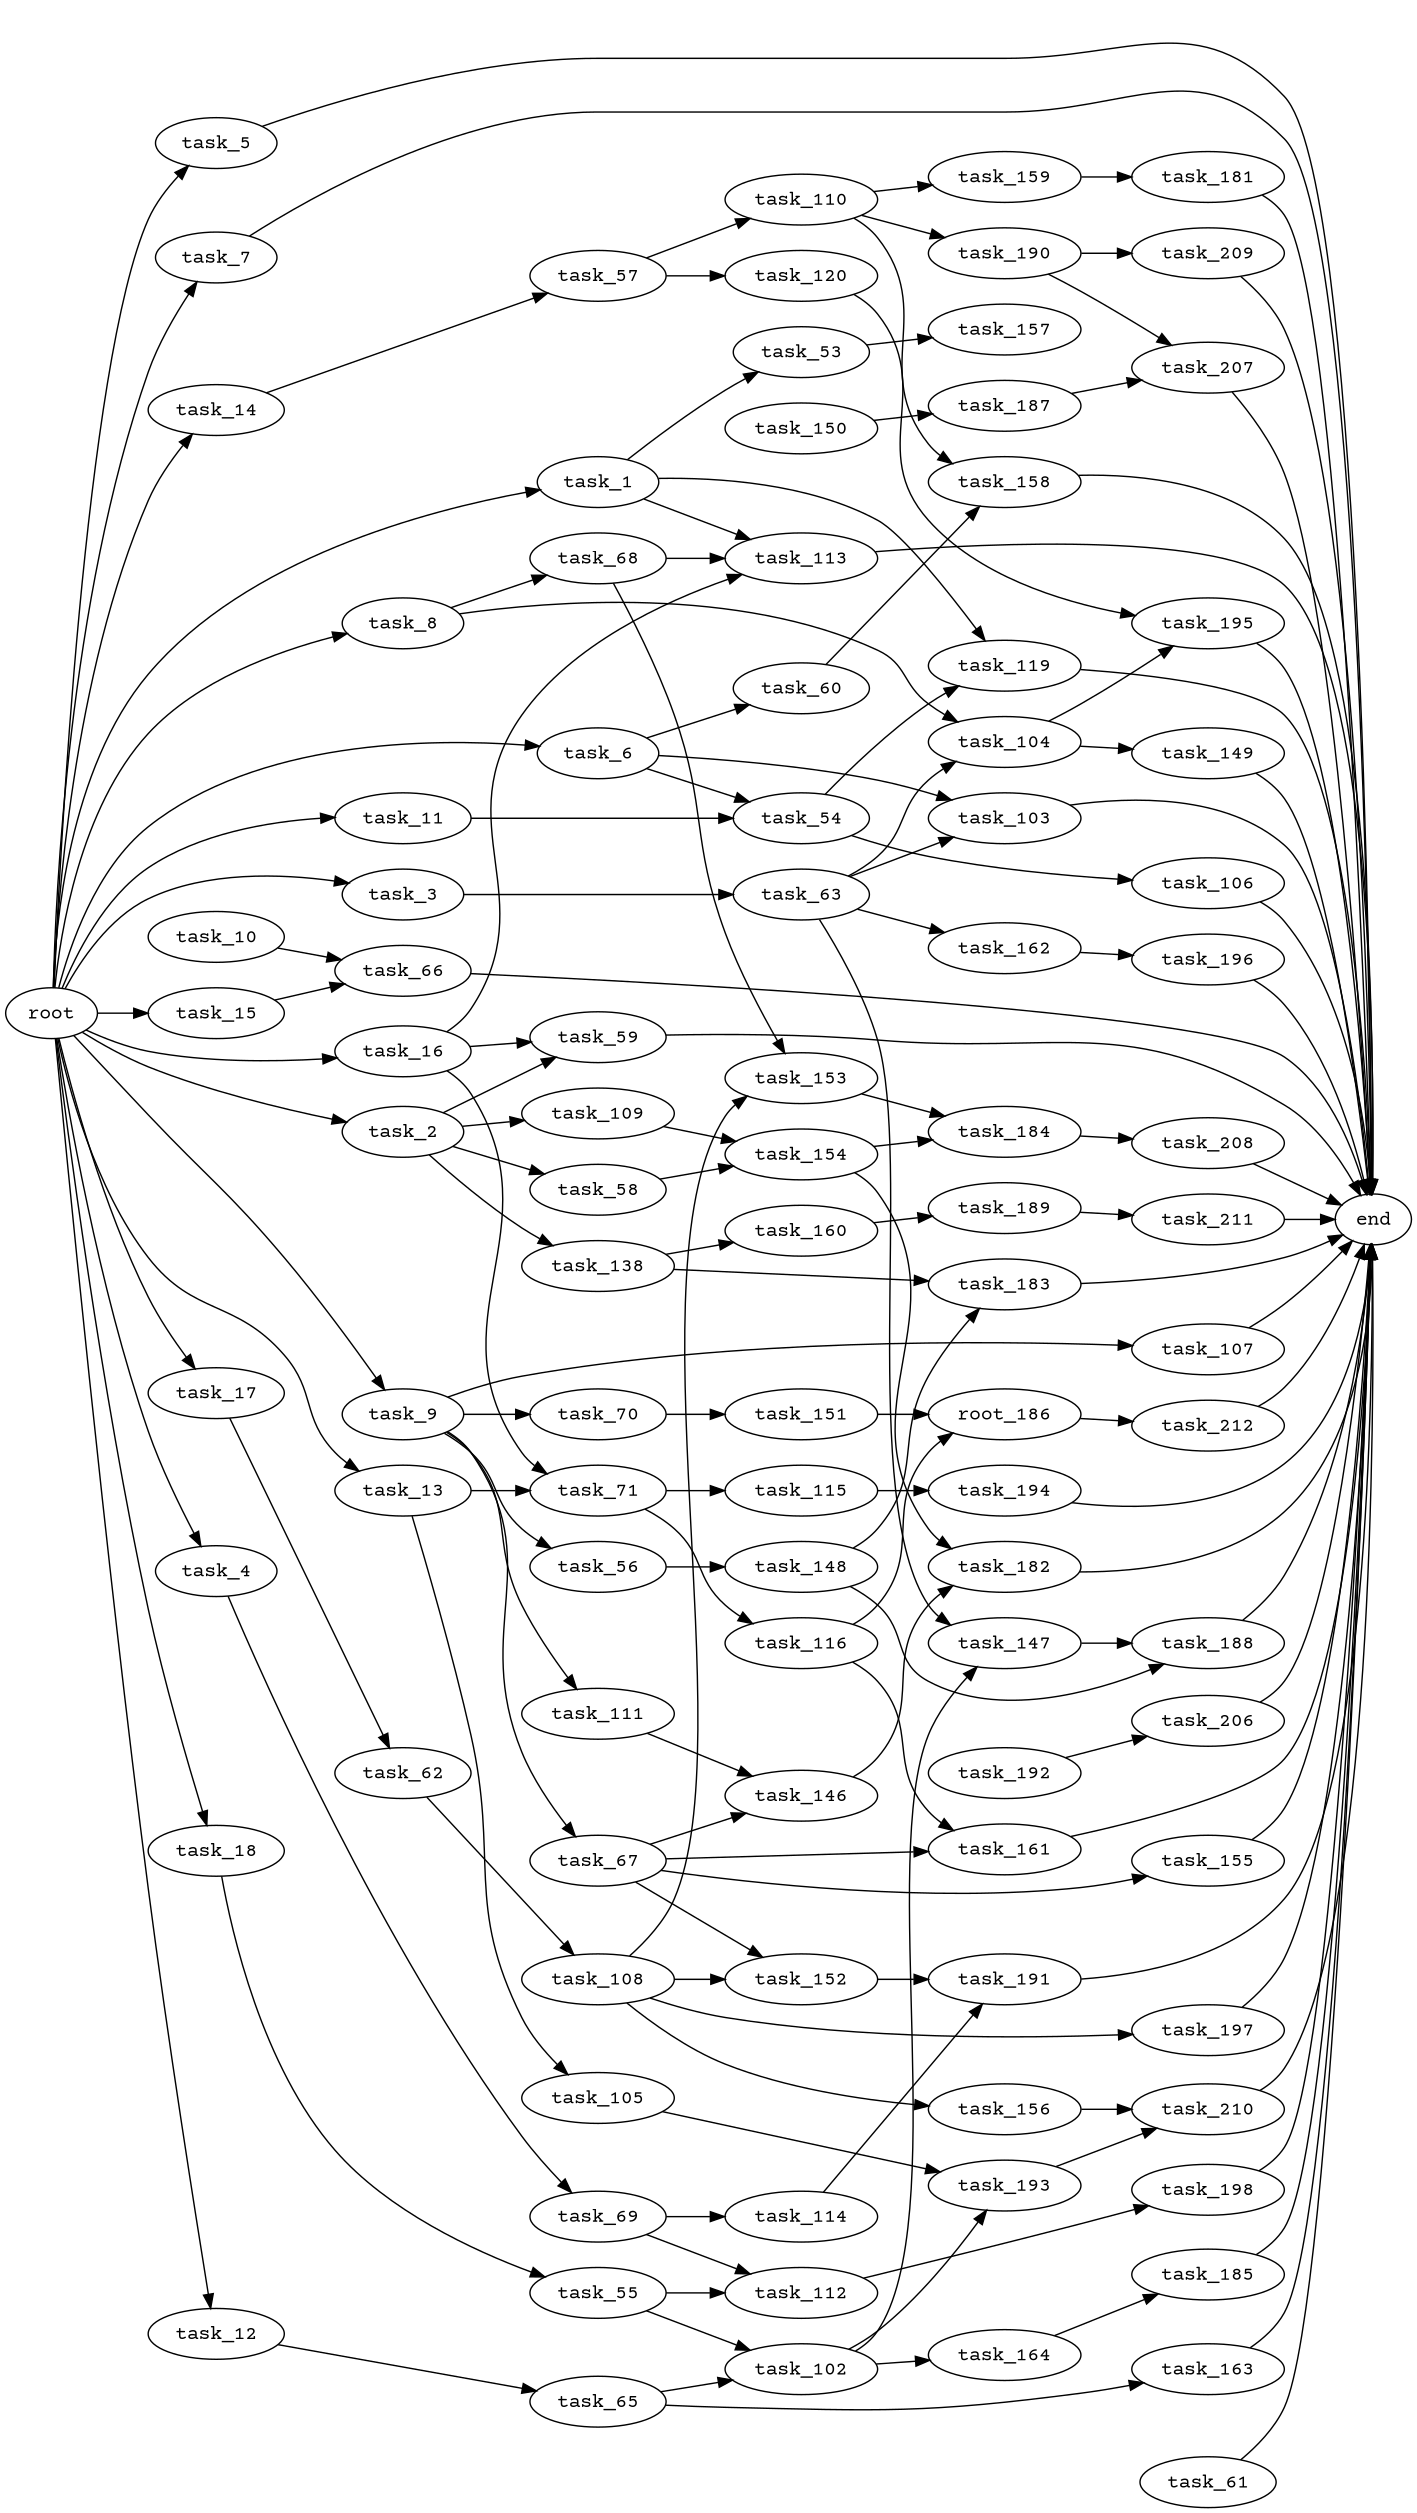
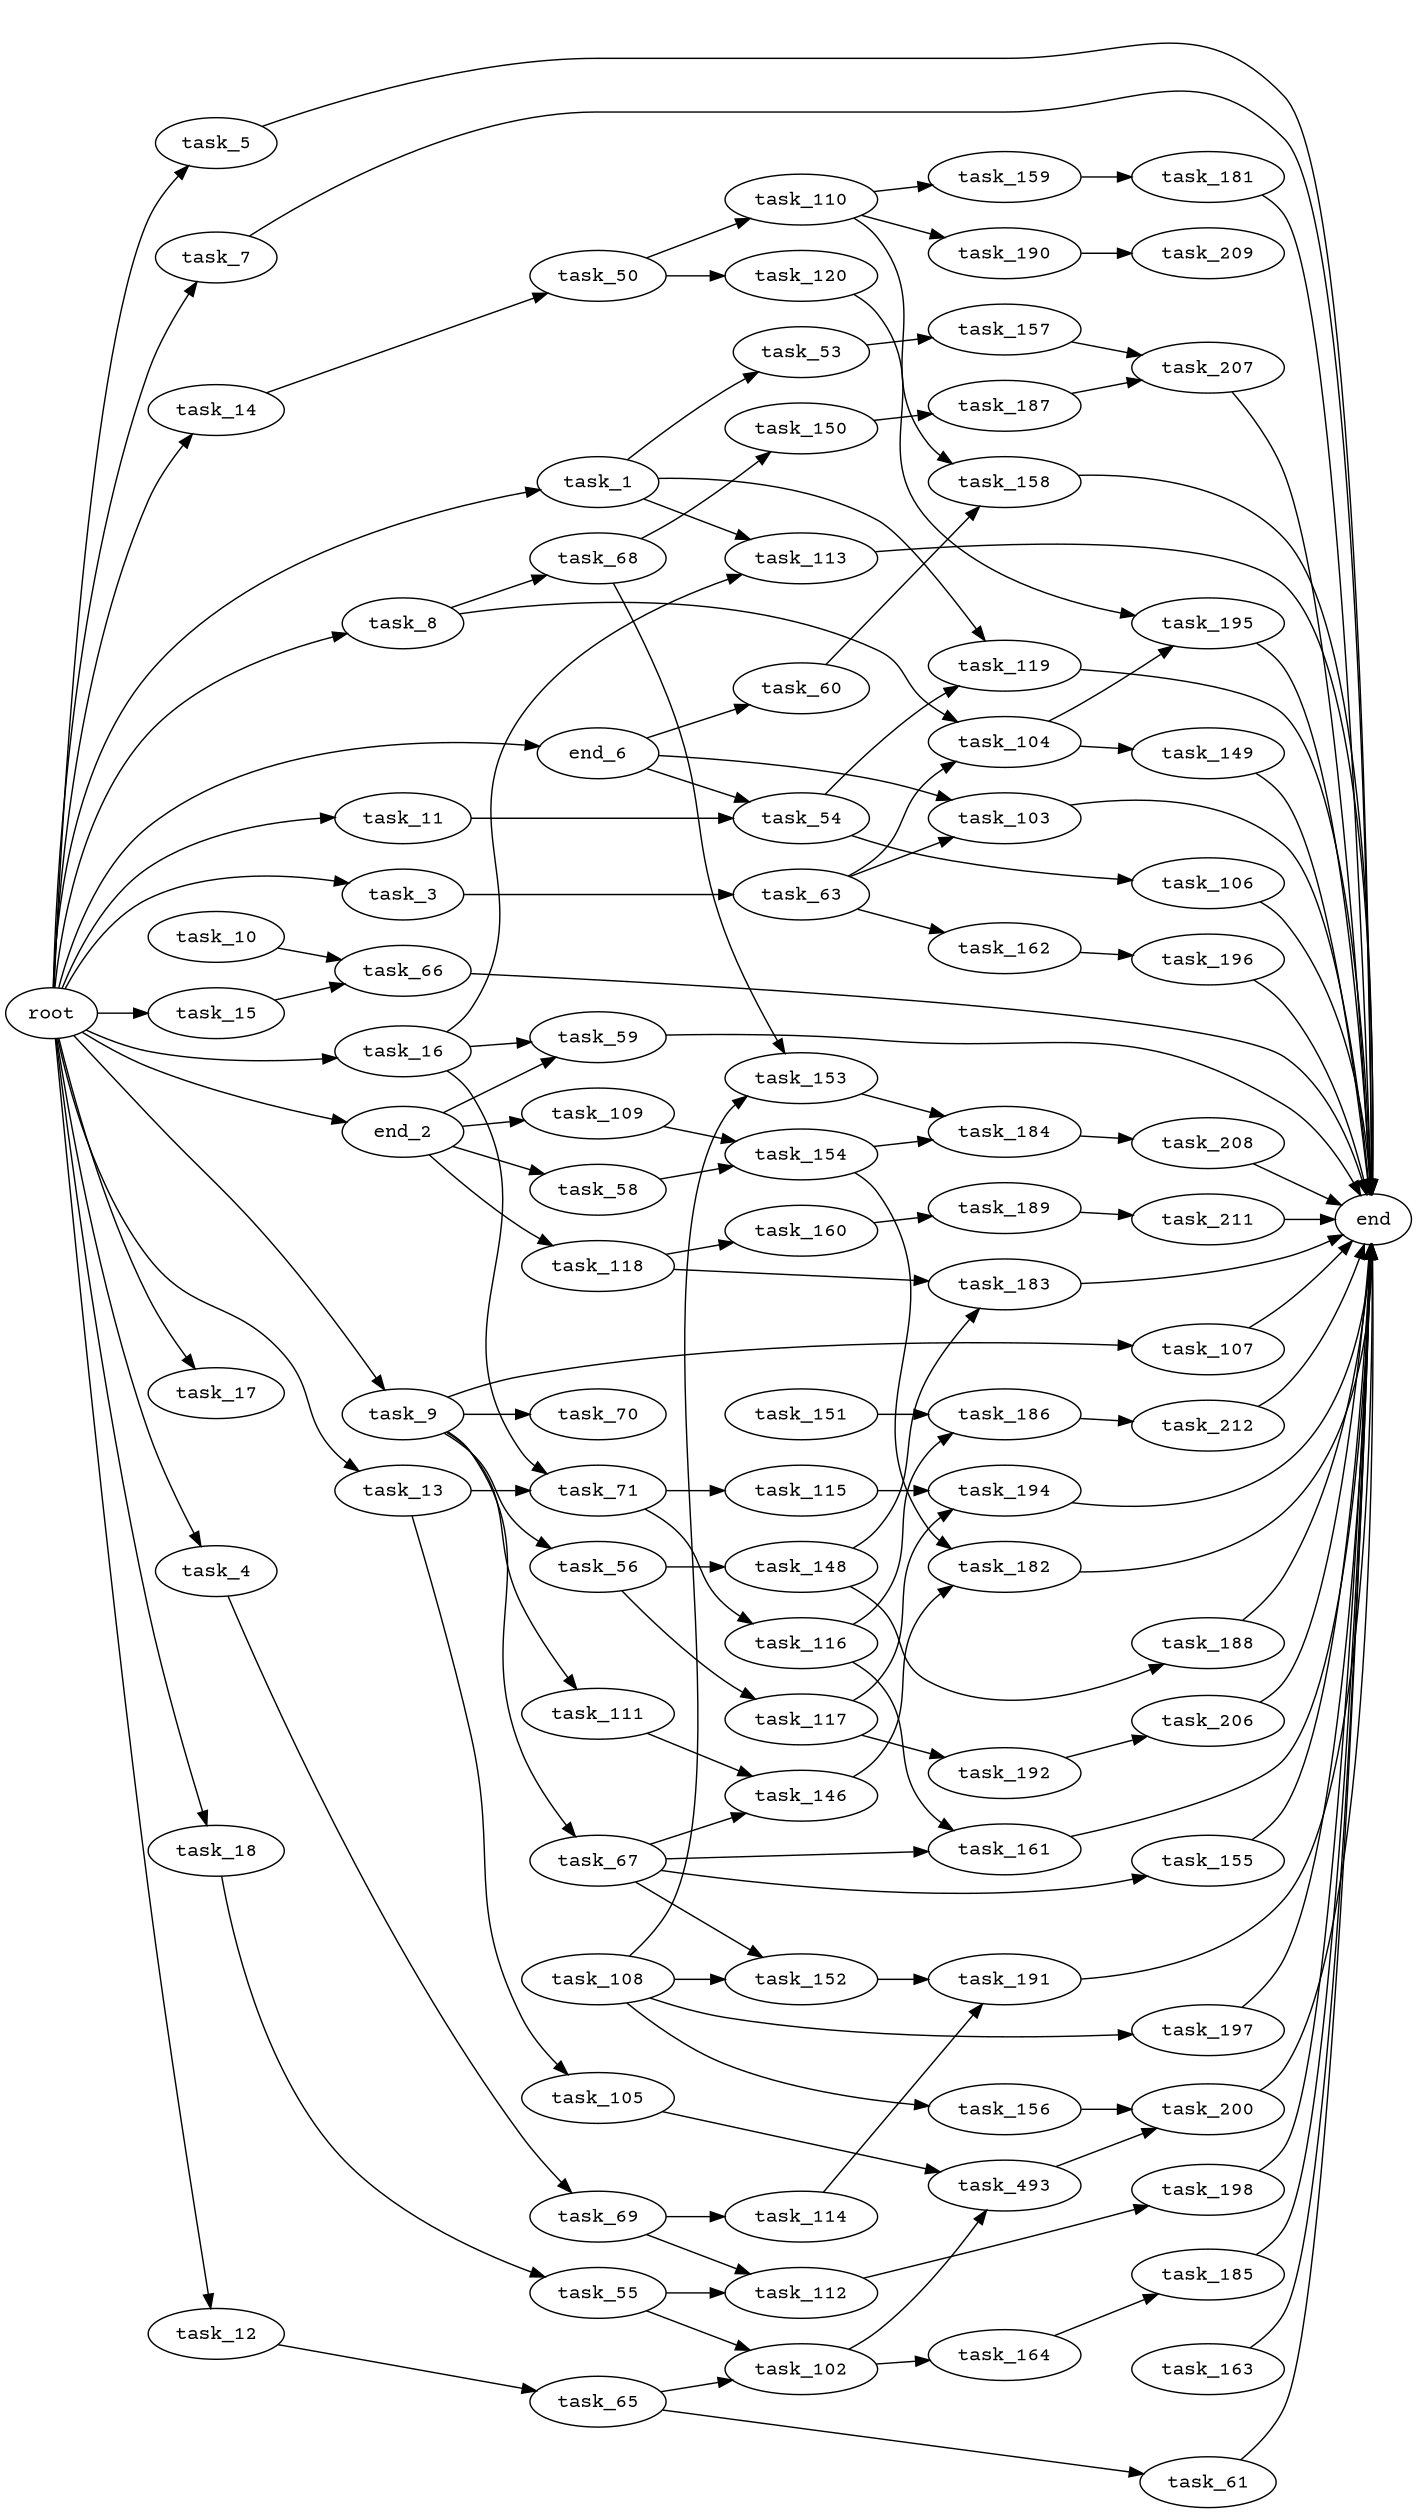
node "task_57": label "task_57" -> "task_50"
edge "task_190" -> "task_207": now "task_157" -> "task_207"
edge "task_68" -> "task_113": now "task_68" -> "task_150"
edge "task_209" -> "end": removed
node "task_6": label "task_6" -> "end_6"
node "task_2": label "task_2" -> "end_2"
node "task_138": label "task_138" -> "task_118"
edge "task_70" -> "task_151": removed
node "root_186": label "root_186" -> "task_186"
node "task_147": removed
node "task_117": added
node "task_62": removed
node "task_210": label "task_210" -> "task_200"
node "task_193": label "task_193" -> "task_493"
edge "task_65" -> "task_163": now "task_65" -> "task_61"
